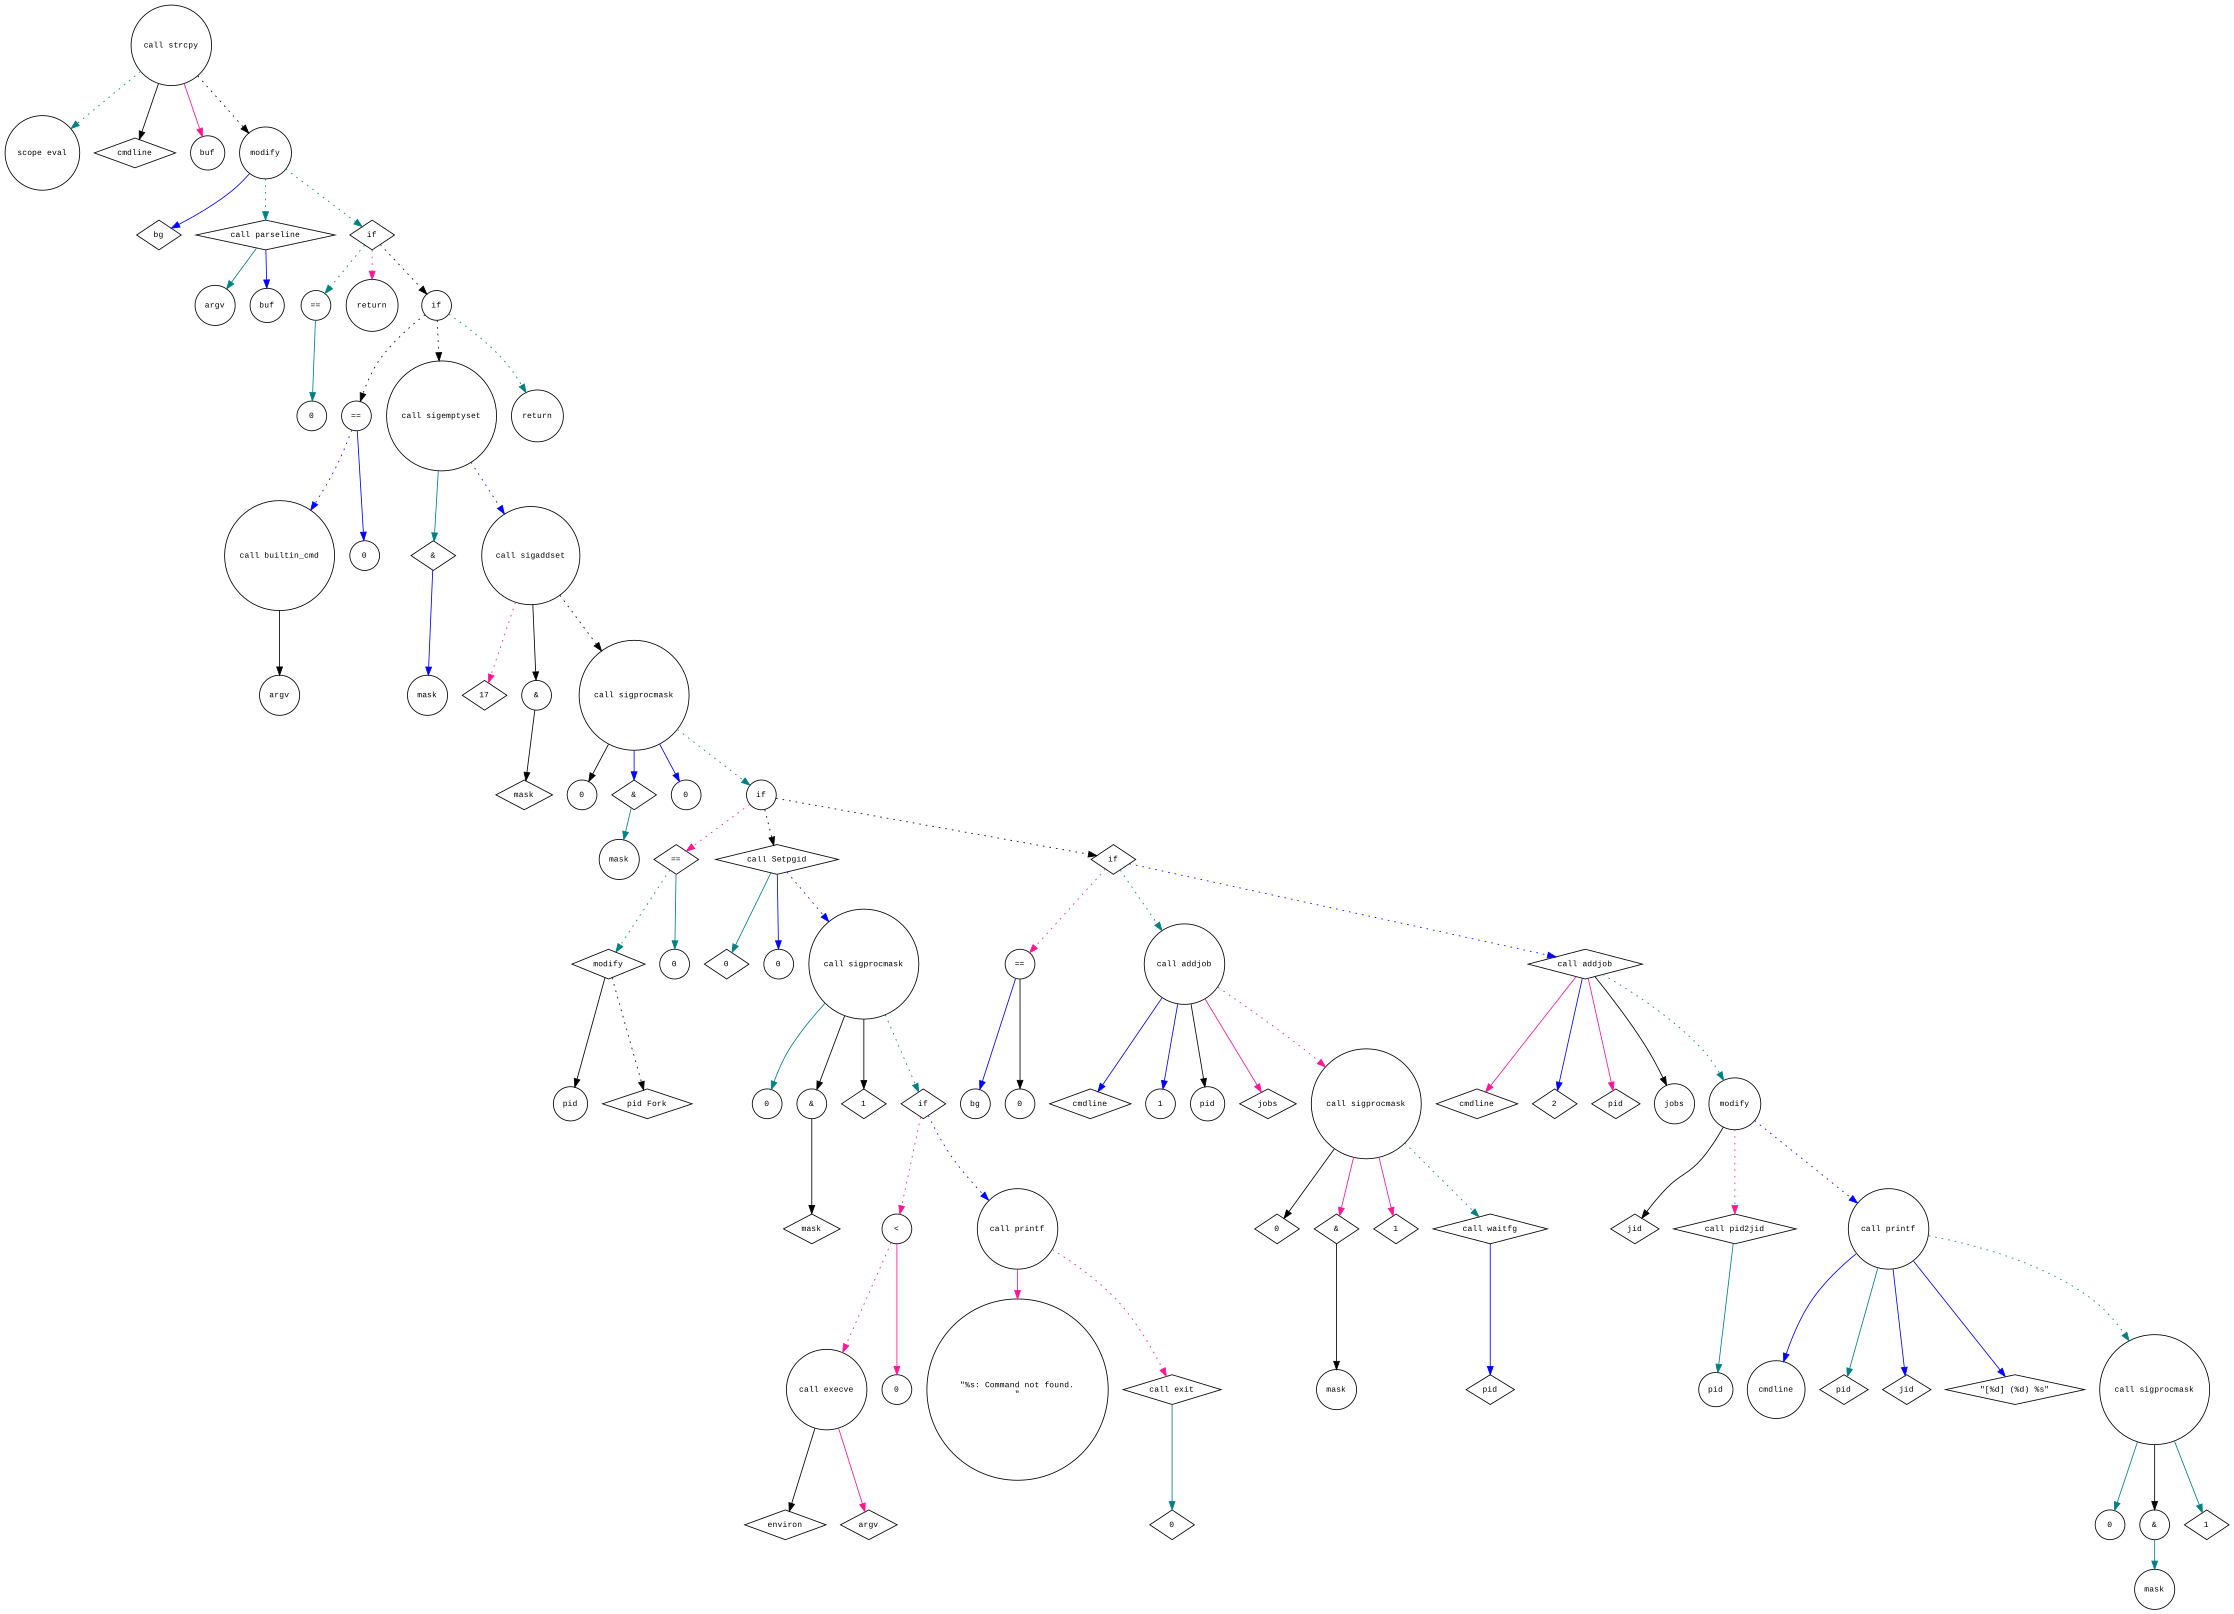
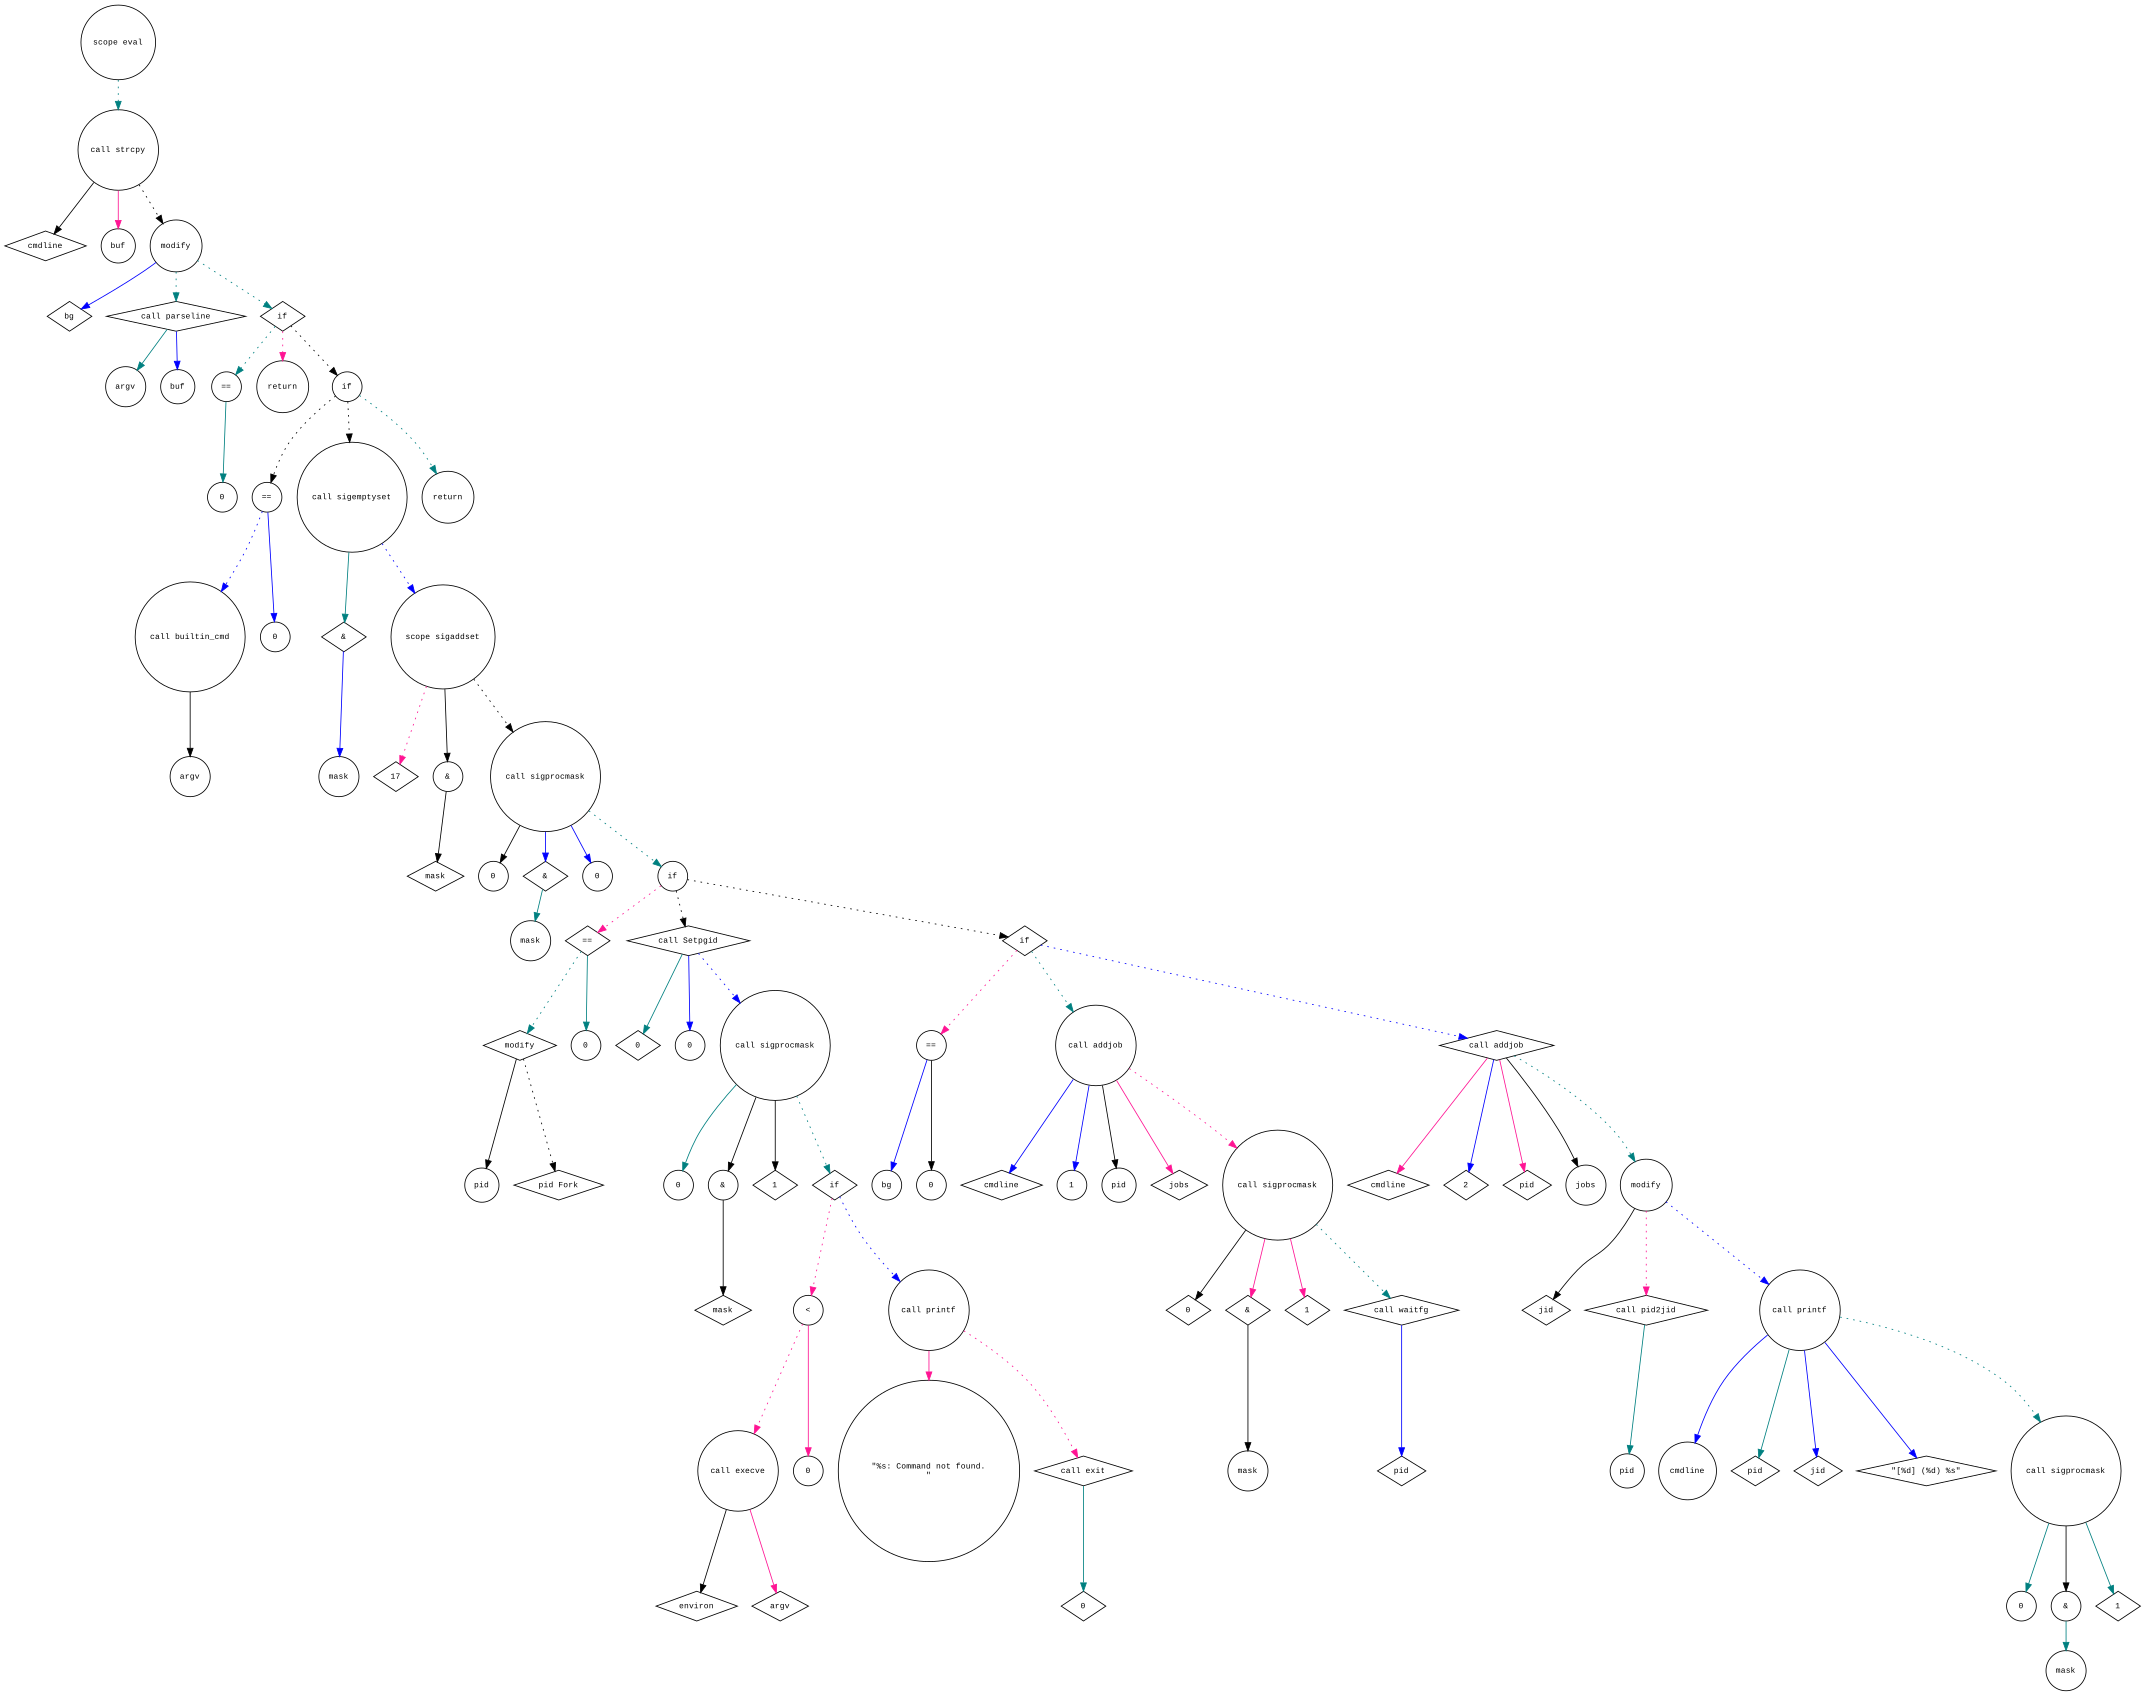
edge "call strcpy" -> "scope eval": reversed
node "call sigaddset": label "call sigaddset" -> "scope sigaddset"
